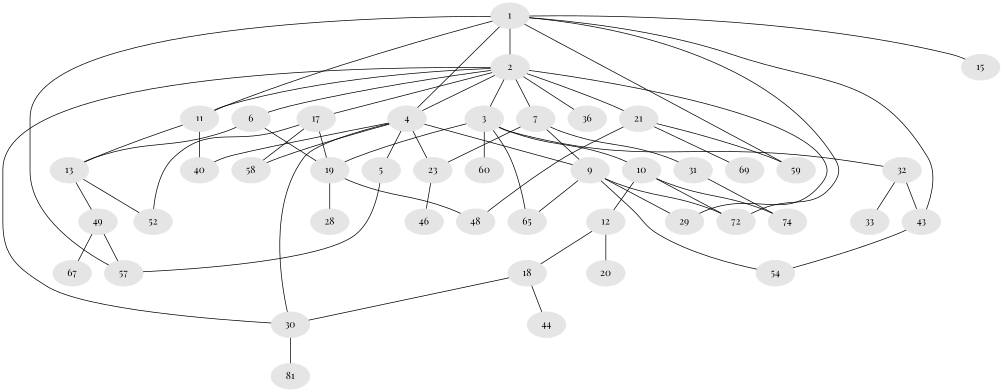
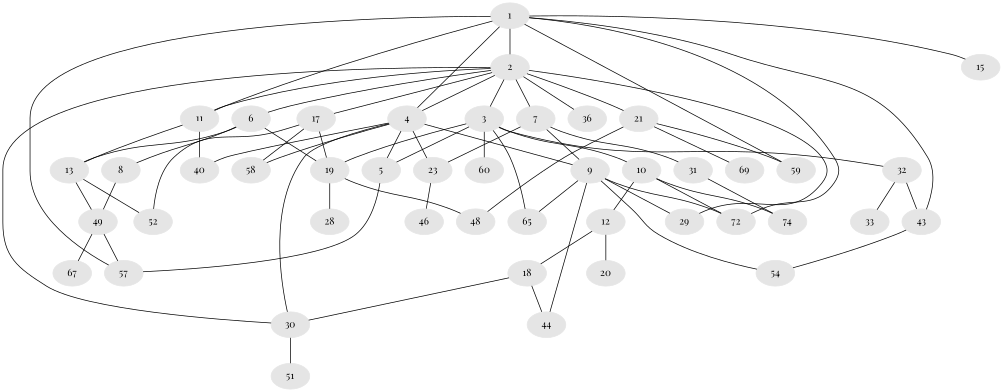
edge "3" -- "5": added
node "8": added
edge "9" -- "44": added
node "81": label "81" -> "51"
